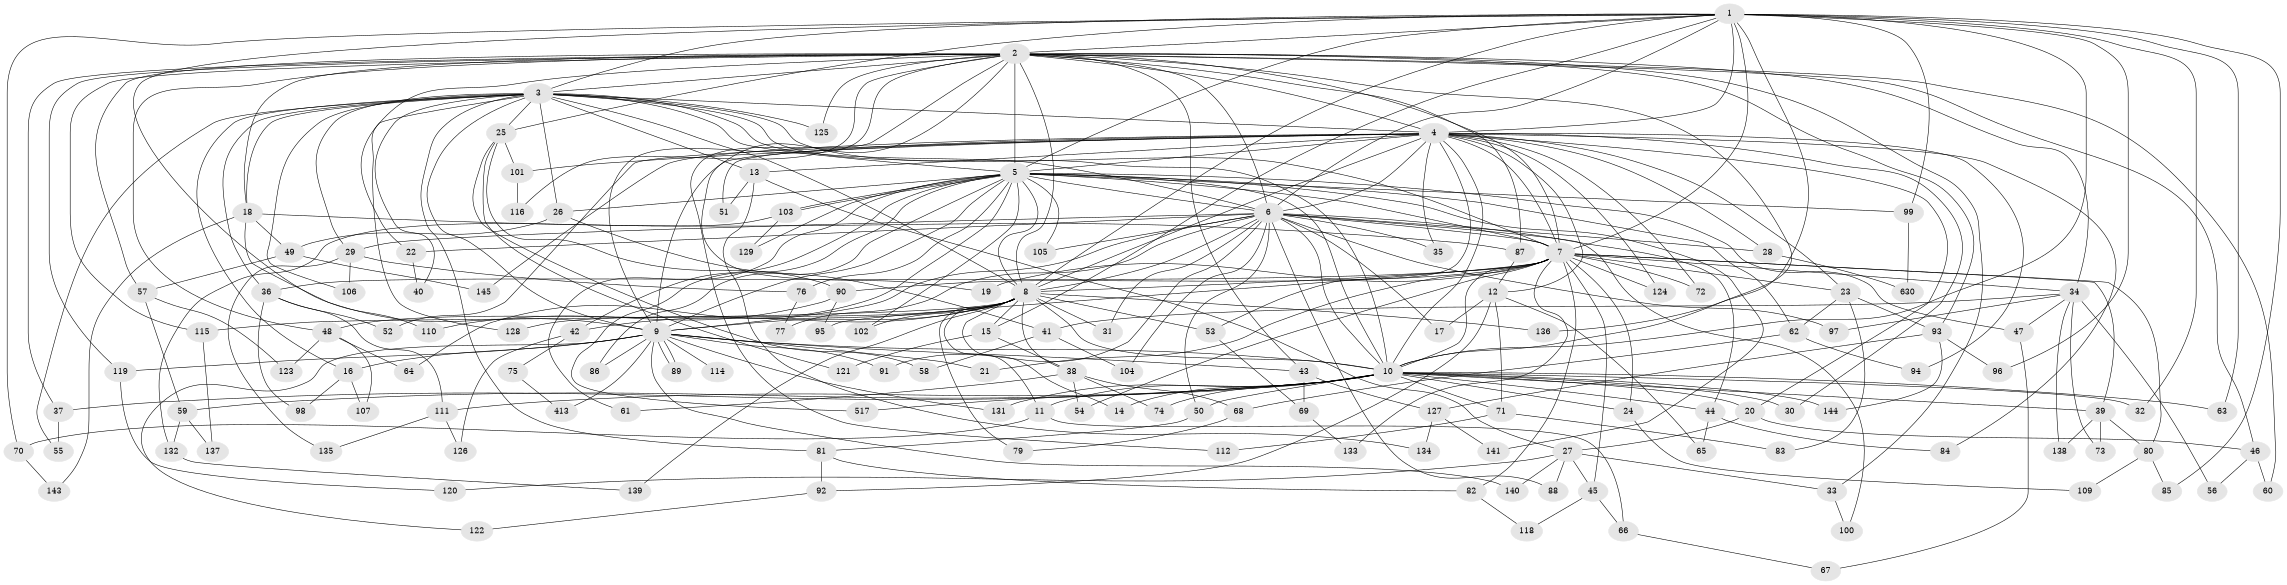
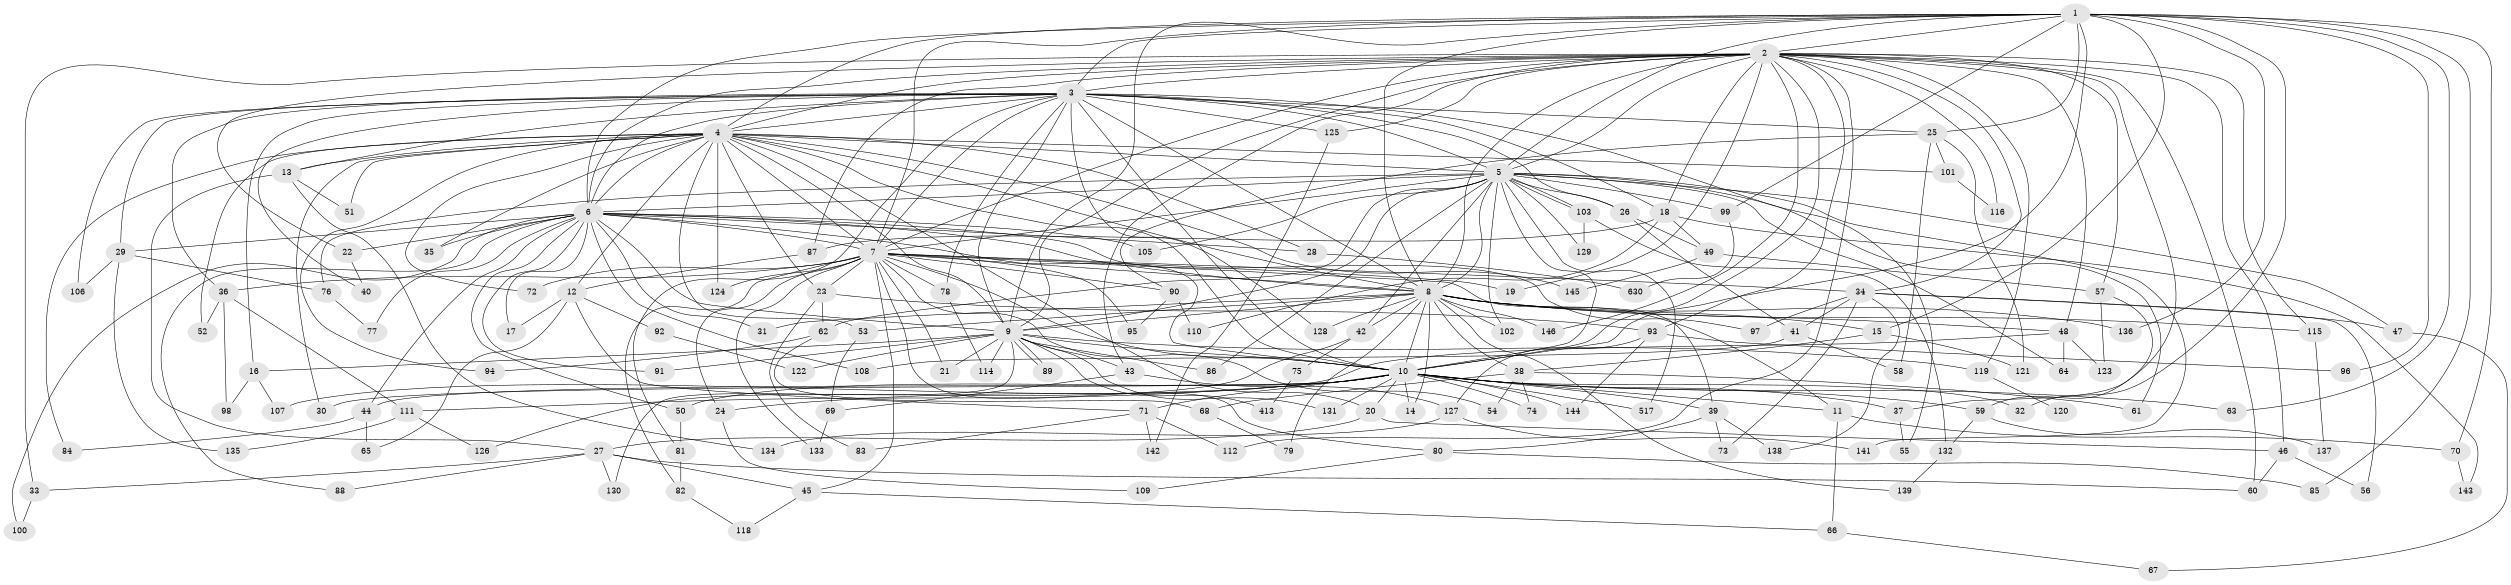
node "78": added
node "146": added
node "104": label "104" -> "108"
node "142": added
edge "81" -- "92": removed
edge "27" -- "120": now "27" -- "60"
node "140": label "140" -> "130"
